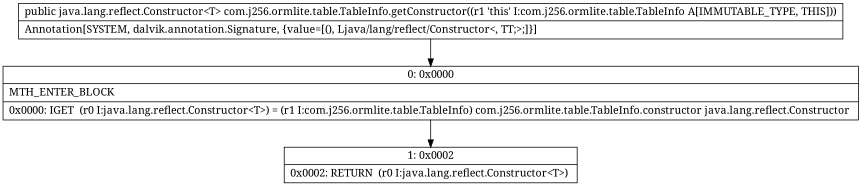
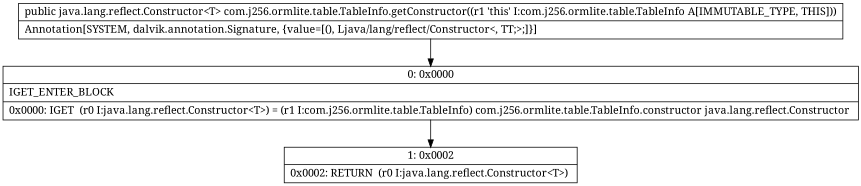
node "0: 0x0000": text "MTH_ENTER_BLOCK" -> "IGET_ENTER_BLOCK"
